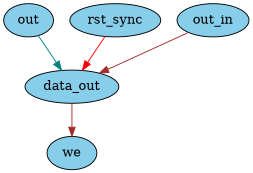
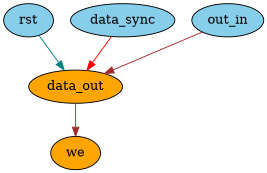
node "out": label "out" -> "rst"
node "rst_sync": label "rst_sync" -> "data_sync"
node "data_out": fillcolor skyblue -> orange
node "we": fillcolor skyblue -> orange
